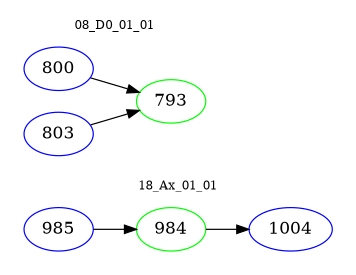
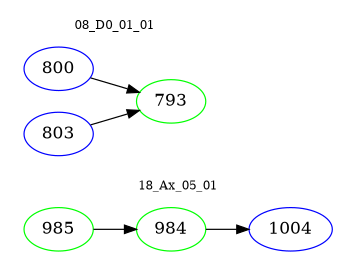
cluster "18_Ax_01_01": label "18_Ax_01_01" -> "18_Ax_05_01"
node "985": color blue -> green
